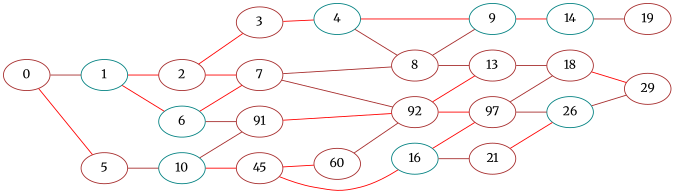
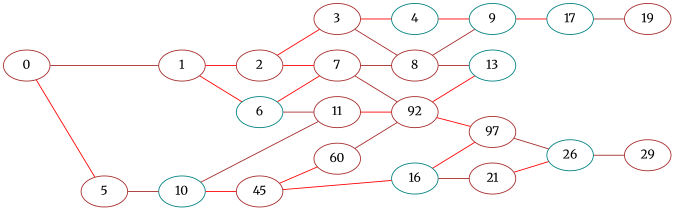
node "14": label "14" -> "17"
edge "4" -- "8": now "3" -- "8"
node "13": color brown -> teal
node "18": removed
node "1": color teal -> brown
node "91": label "91" -> "11"
